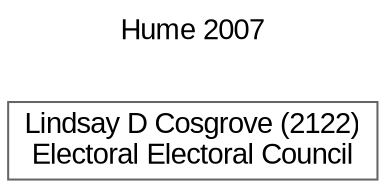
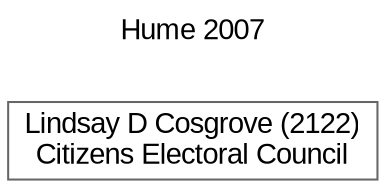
node "Lindsay D Cosgrove (2122) Electoral Electoral Council": label "Lindsay D Cosgrove (2122) Electoral Electoral Council" -> "Lindsay D Cosgrove (2122) Citizens Electoral Council"
